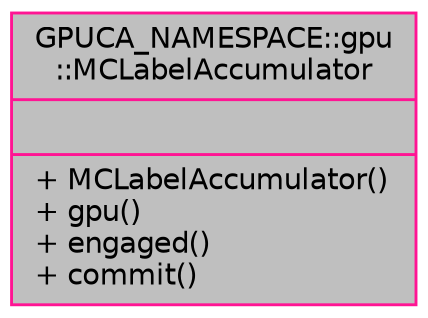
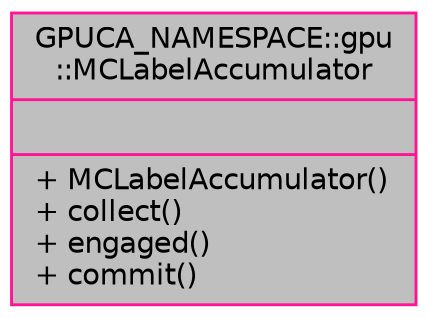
node "GPUCA_NAMESPACE::gpu": text "+ gpu()" -> "+ collect()"
